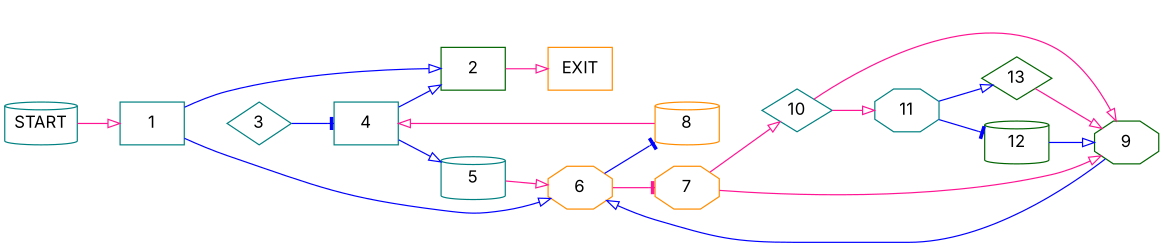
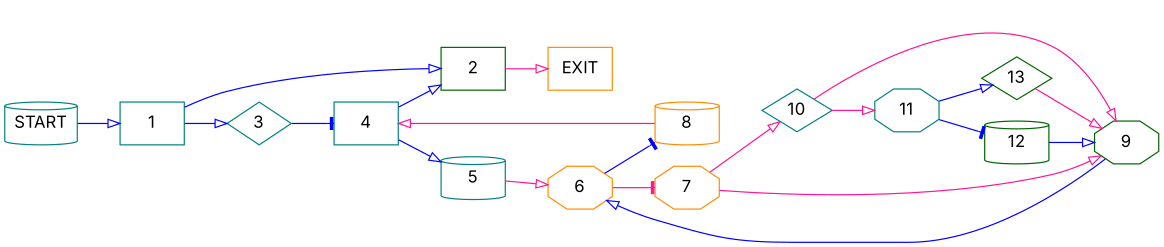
edge "START" -> "1": color deeppink -> blue
edge "1" -> "6": now "1" -> "3"
